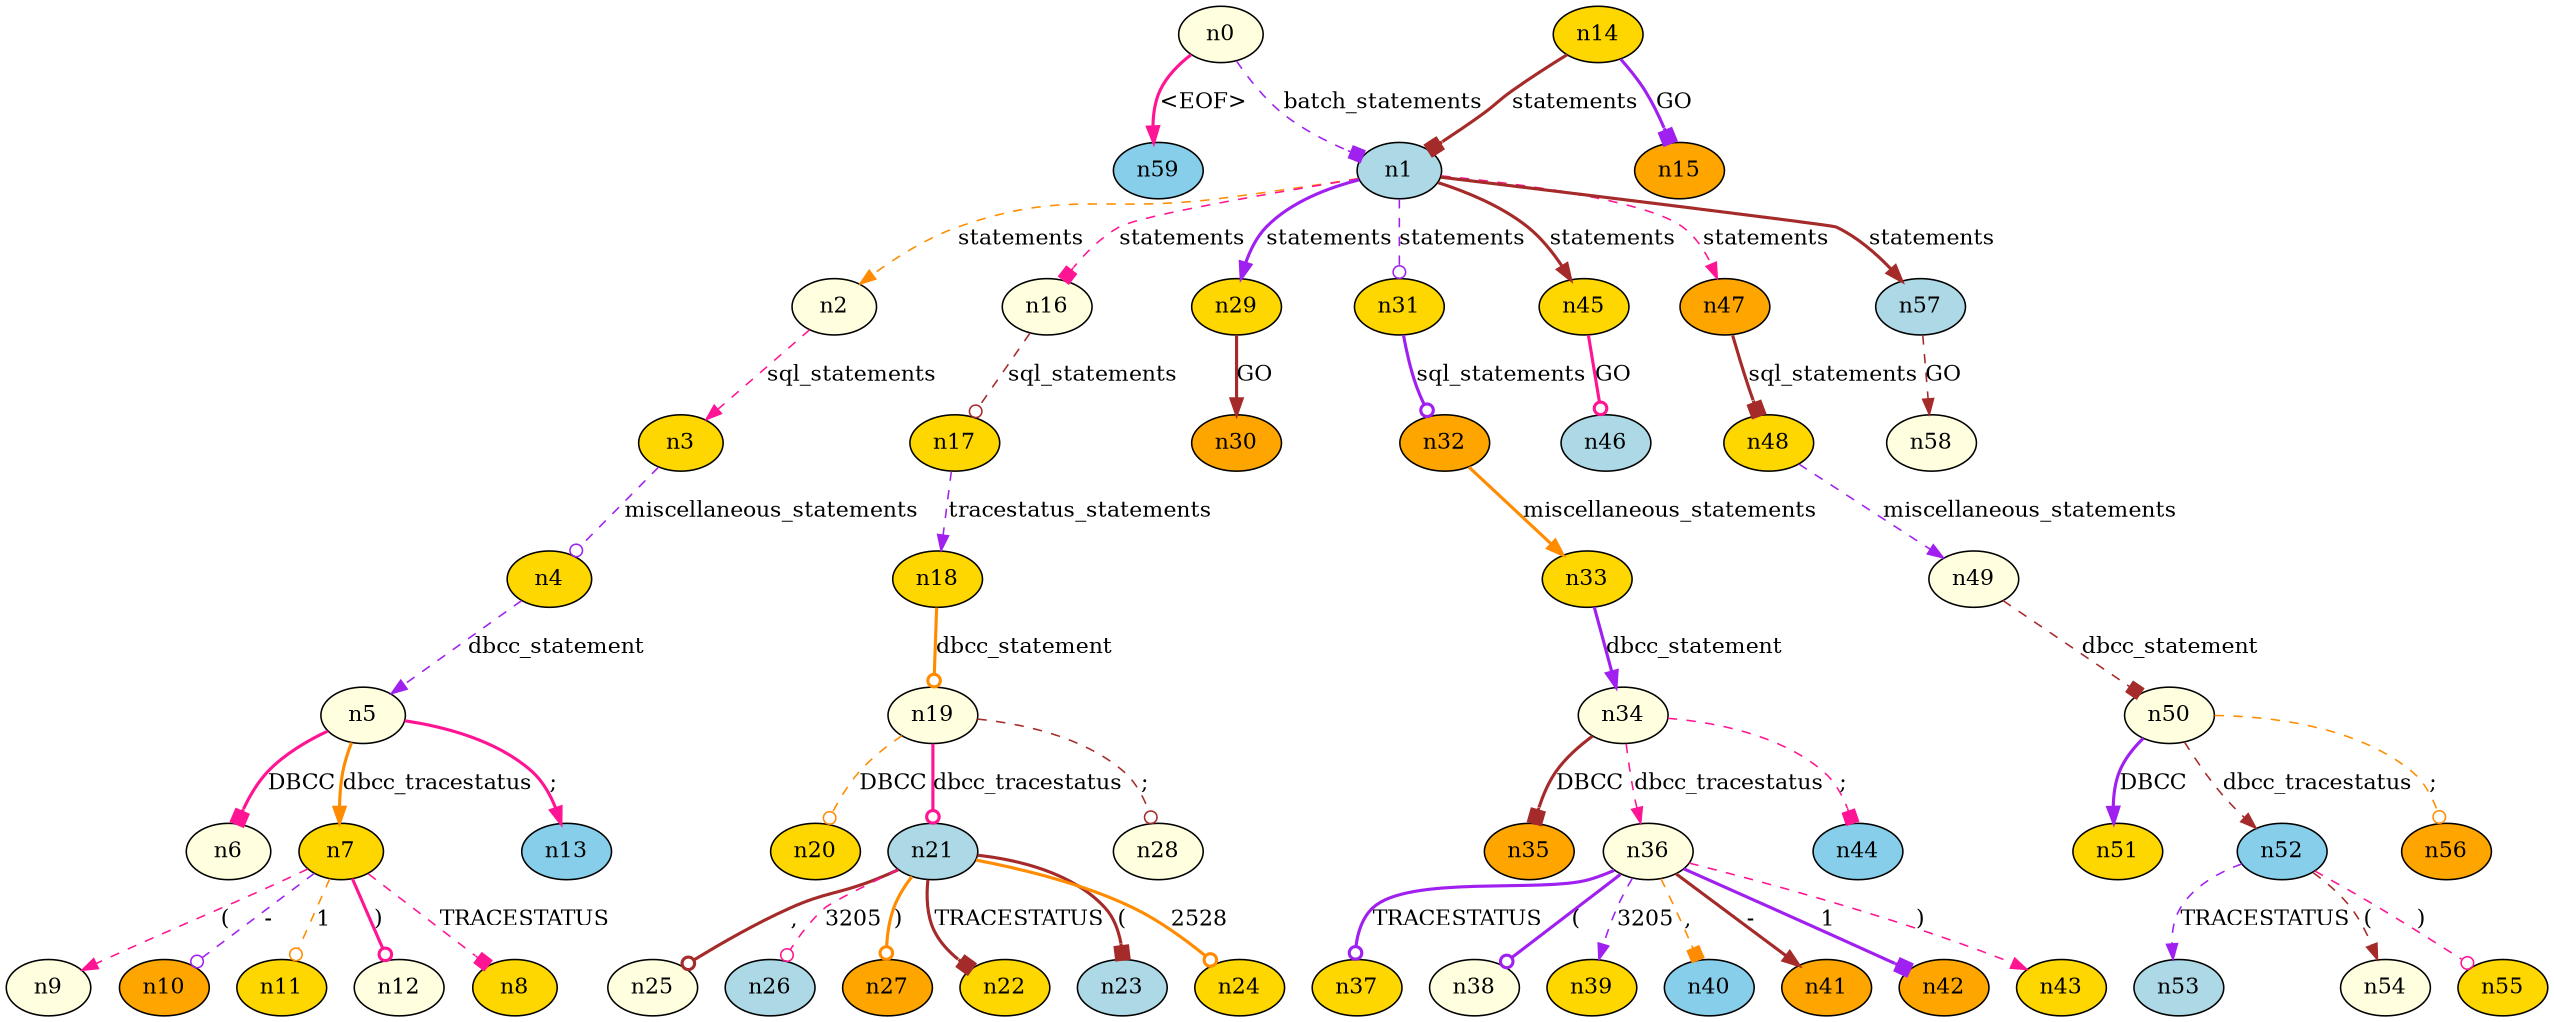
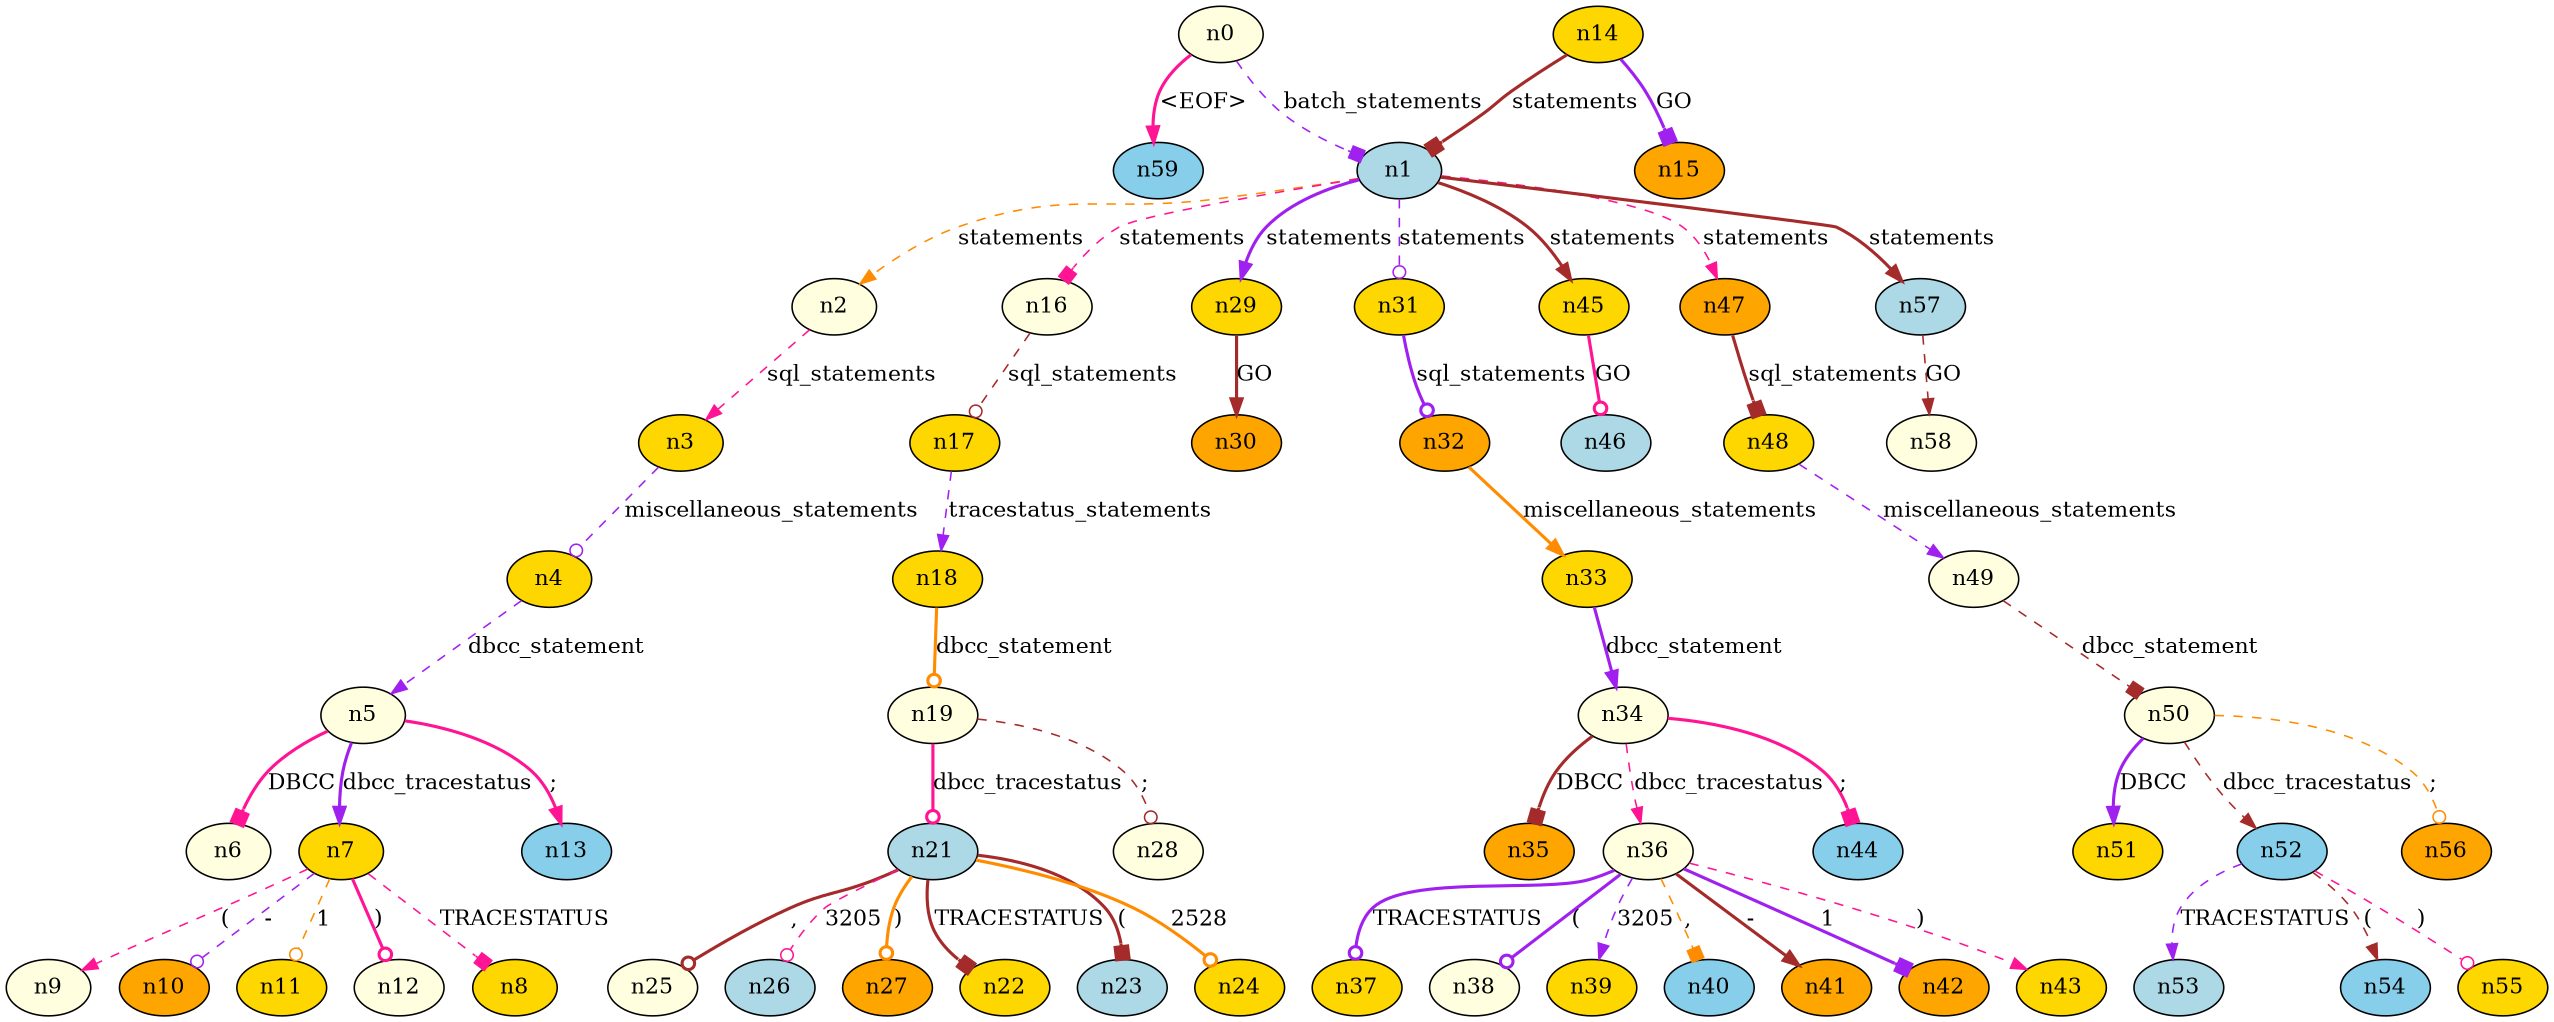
edge "n34" -> "n44": style dashed -> bold
edge "n5" -> "n7": color darkorange -> purple
node "n20": removed
node "n54": fillcolor lightyellow -> skyblue
